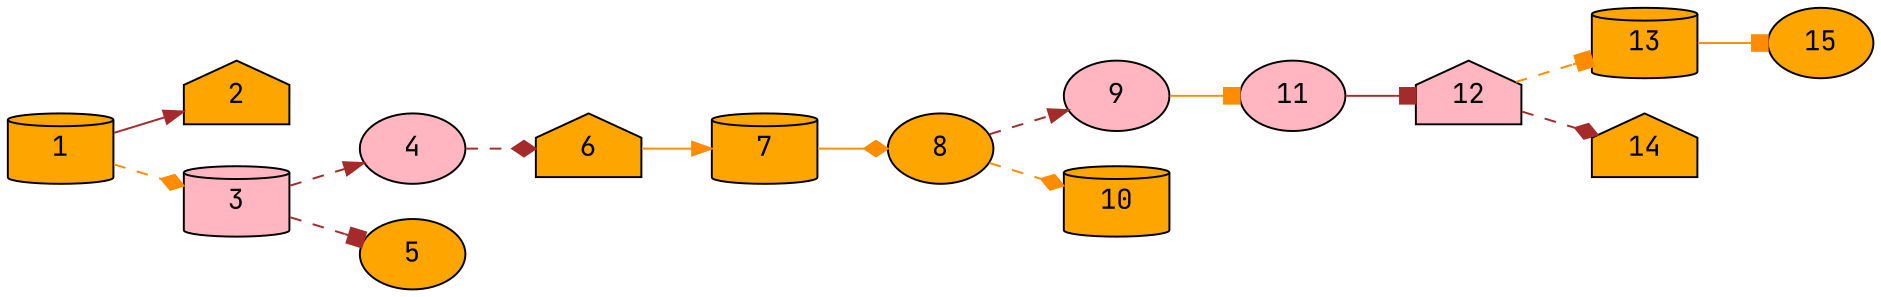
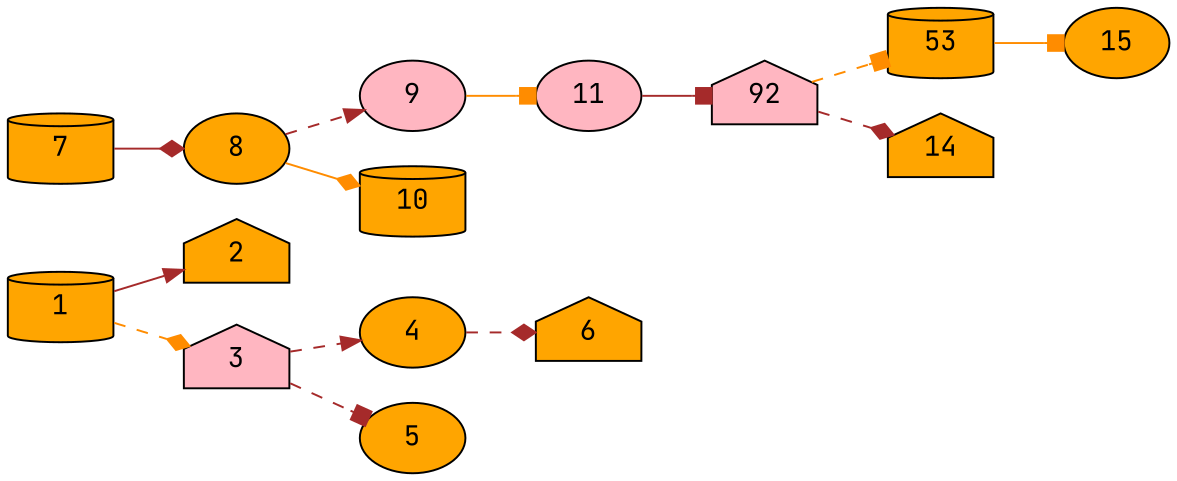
node "13": label "13" -> "53"
node "12": label "12" -> "92"
node "4": fillcolor lightpink -> orange
edge "6" -> "7": removed
edge "7" -> "8": color darkorange -> brown
edge "8" -> "10": style dashed -> solid
node "3": shape cylinder -> house
